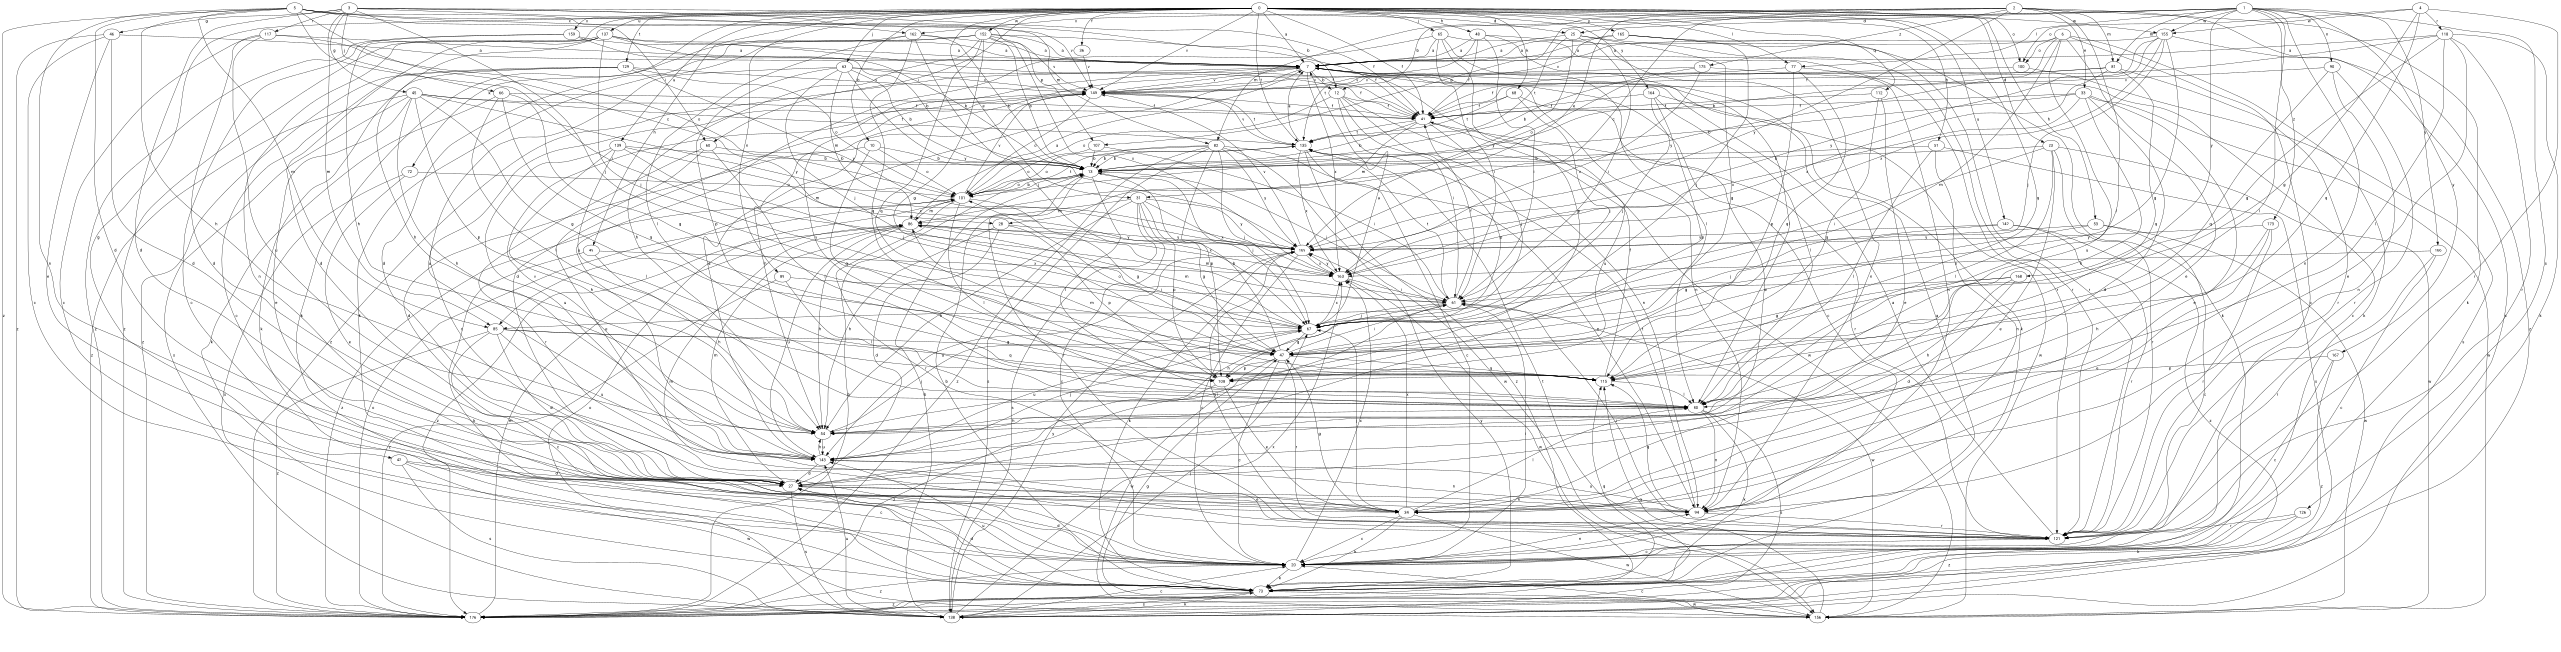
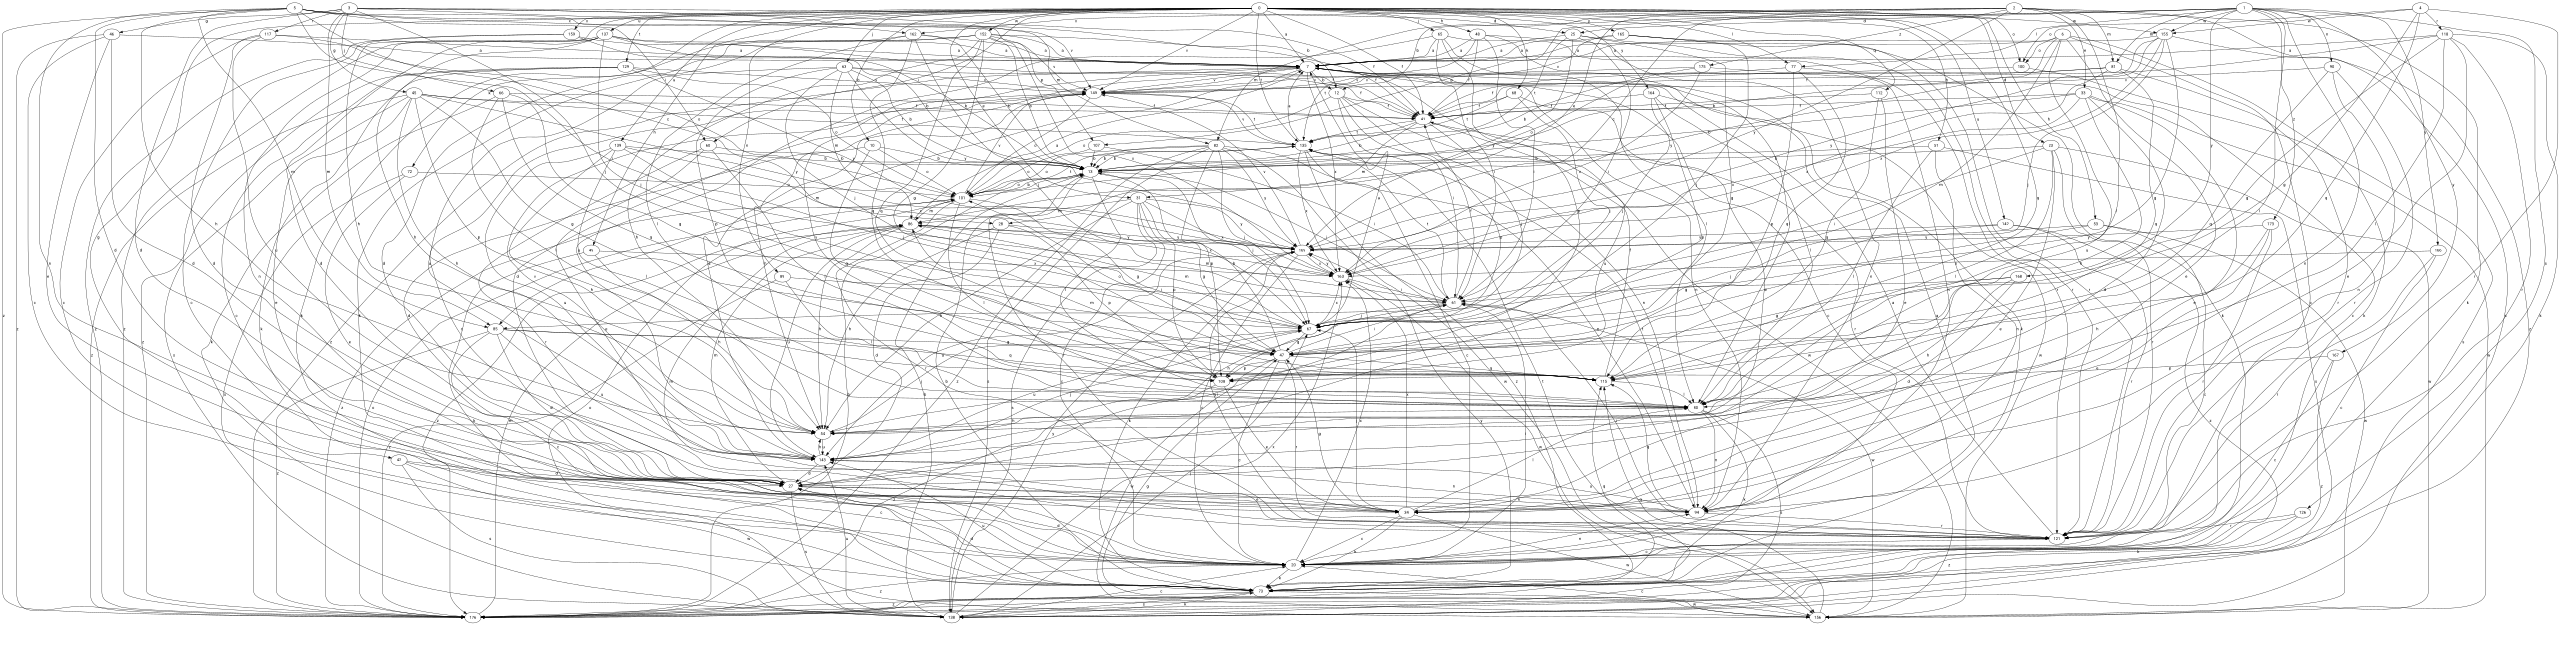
node "36": removed
edge "149" -> "41": removed, label "f"
